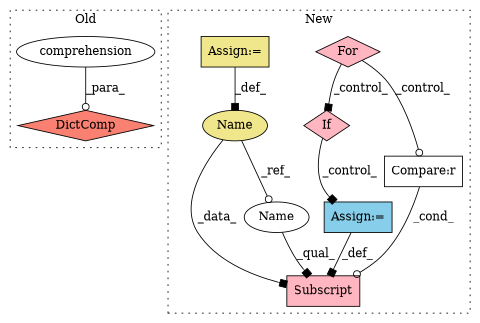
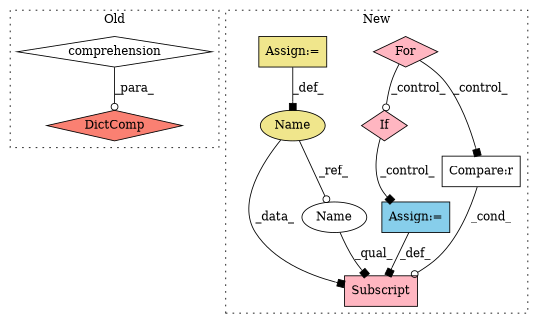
node "comprehension": shape ellipse -> diamond
edge "For" -> "If": arrowhead box -> odot
edge "For" -> "Compare:r": arrowhead odot -> box
